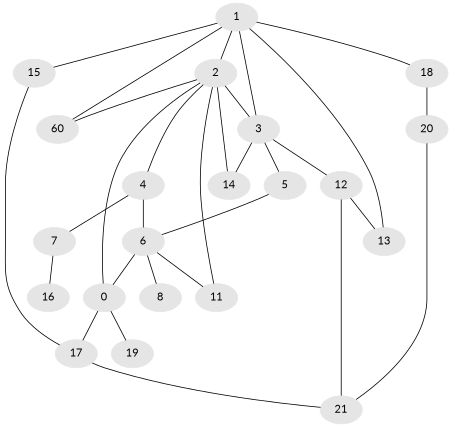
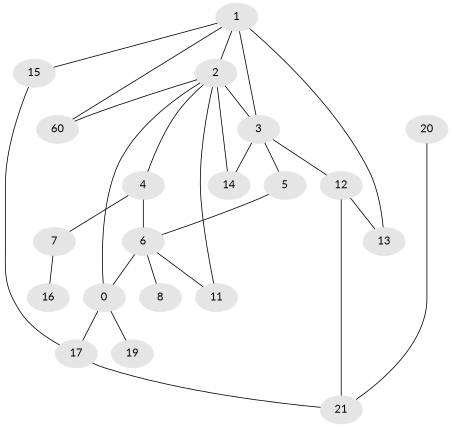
node "18": removed
